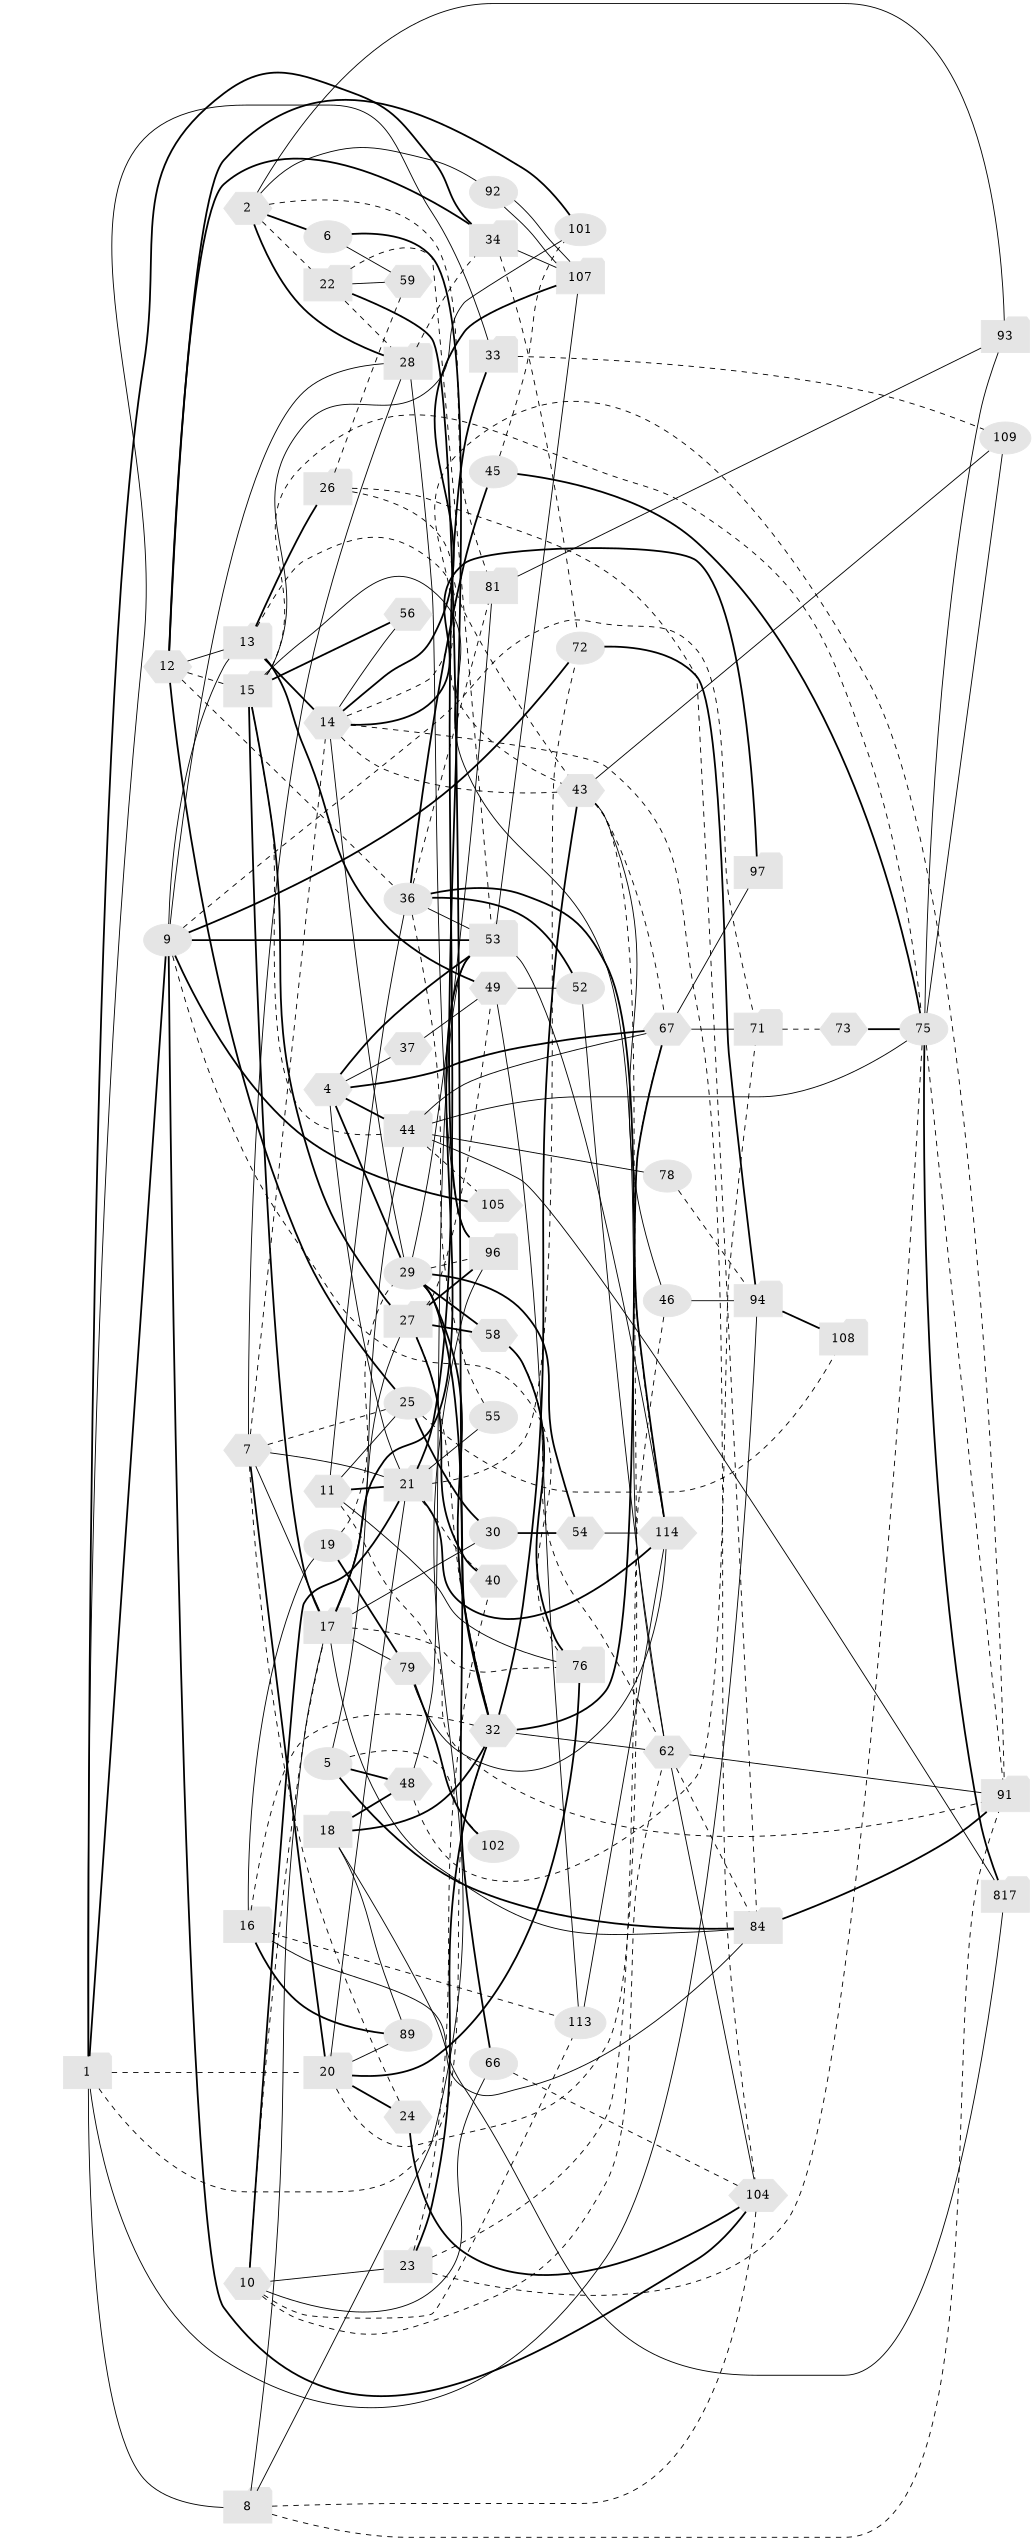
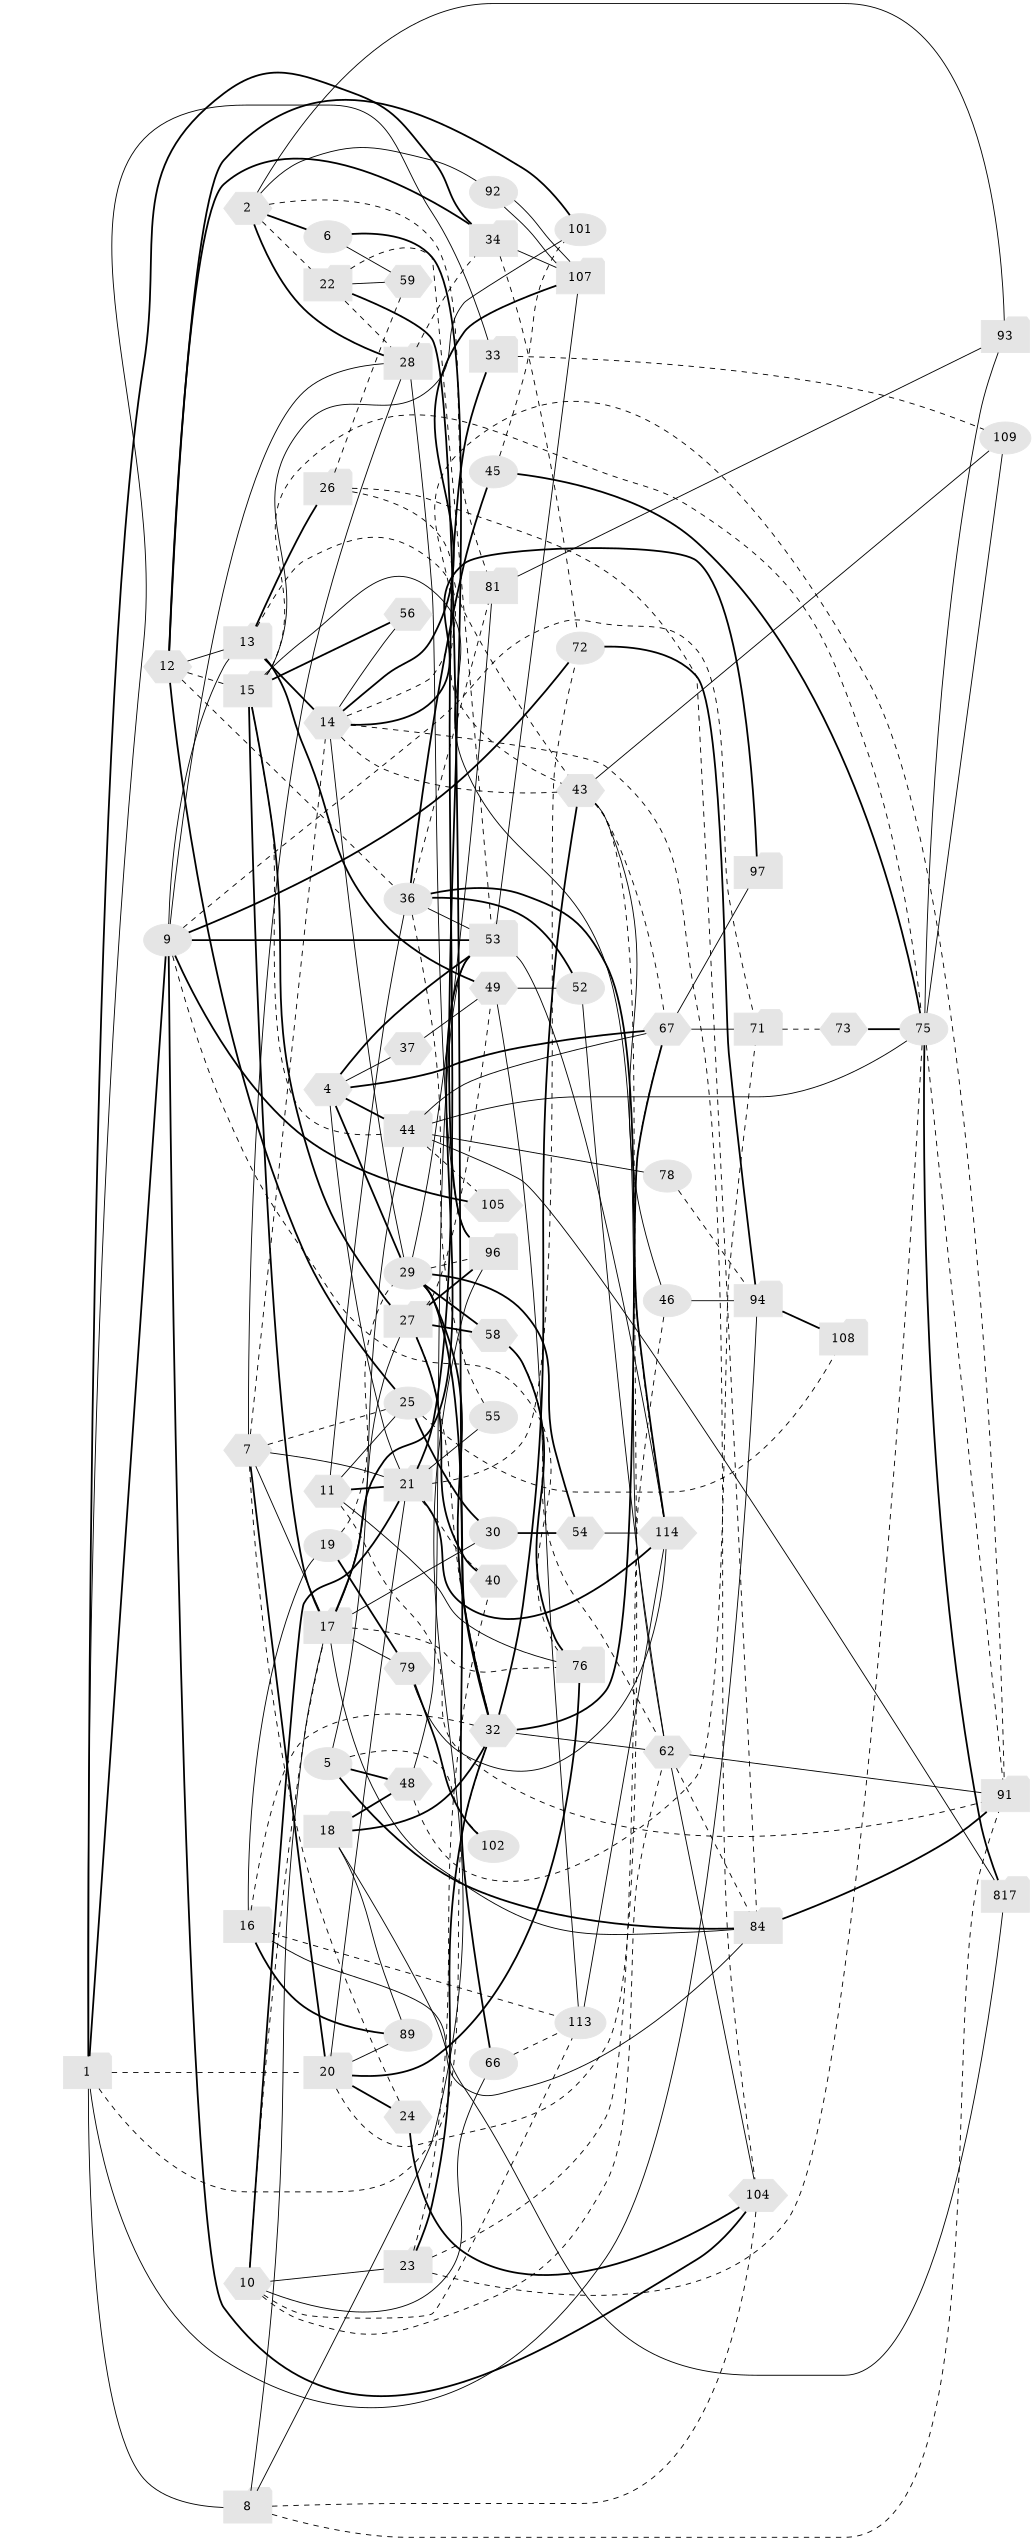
edge "66" -- "104": now "66" -- "113"
